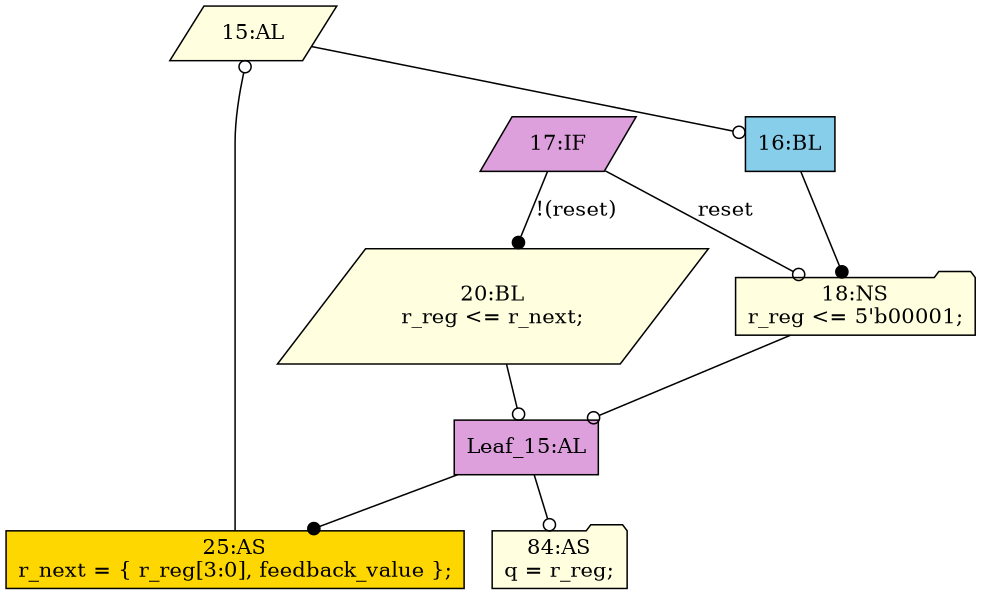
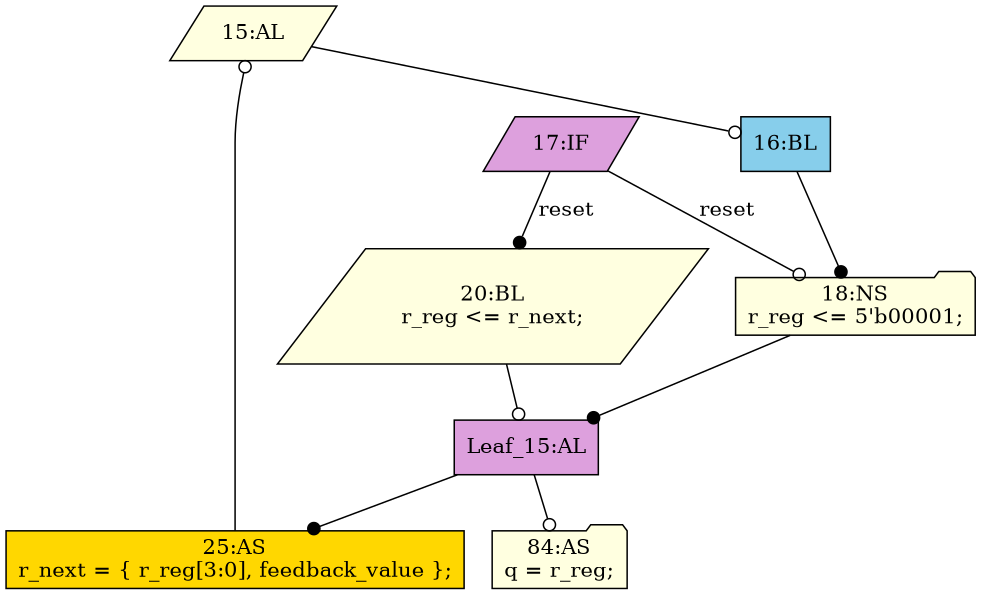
edge "17:IF" -> "20:BL r_reg <= r_next;": label "!(reset)" -> "reset"
edge "18:NS r_reg <= 5'b00001;" -> "Leaf_15:AL": arrowhead odot -> dot
